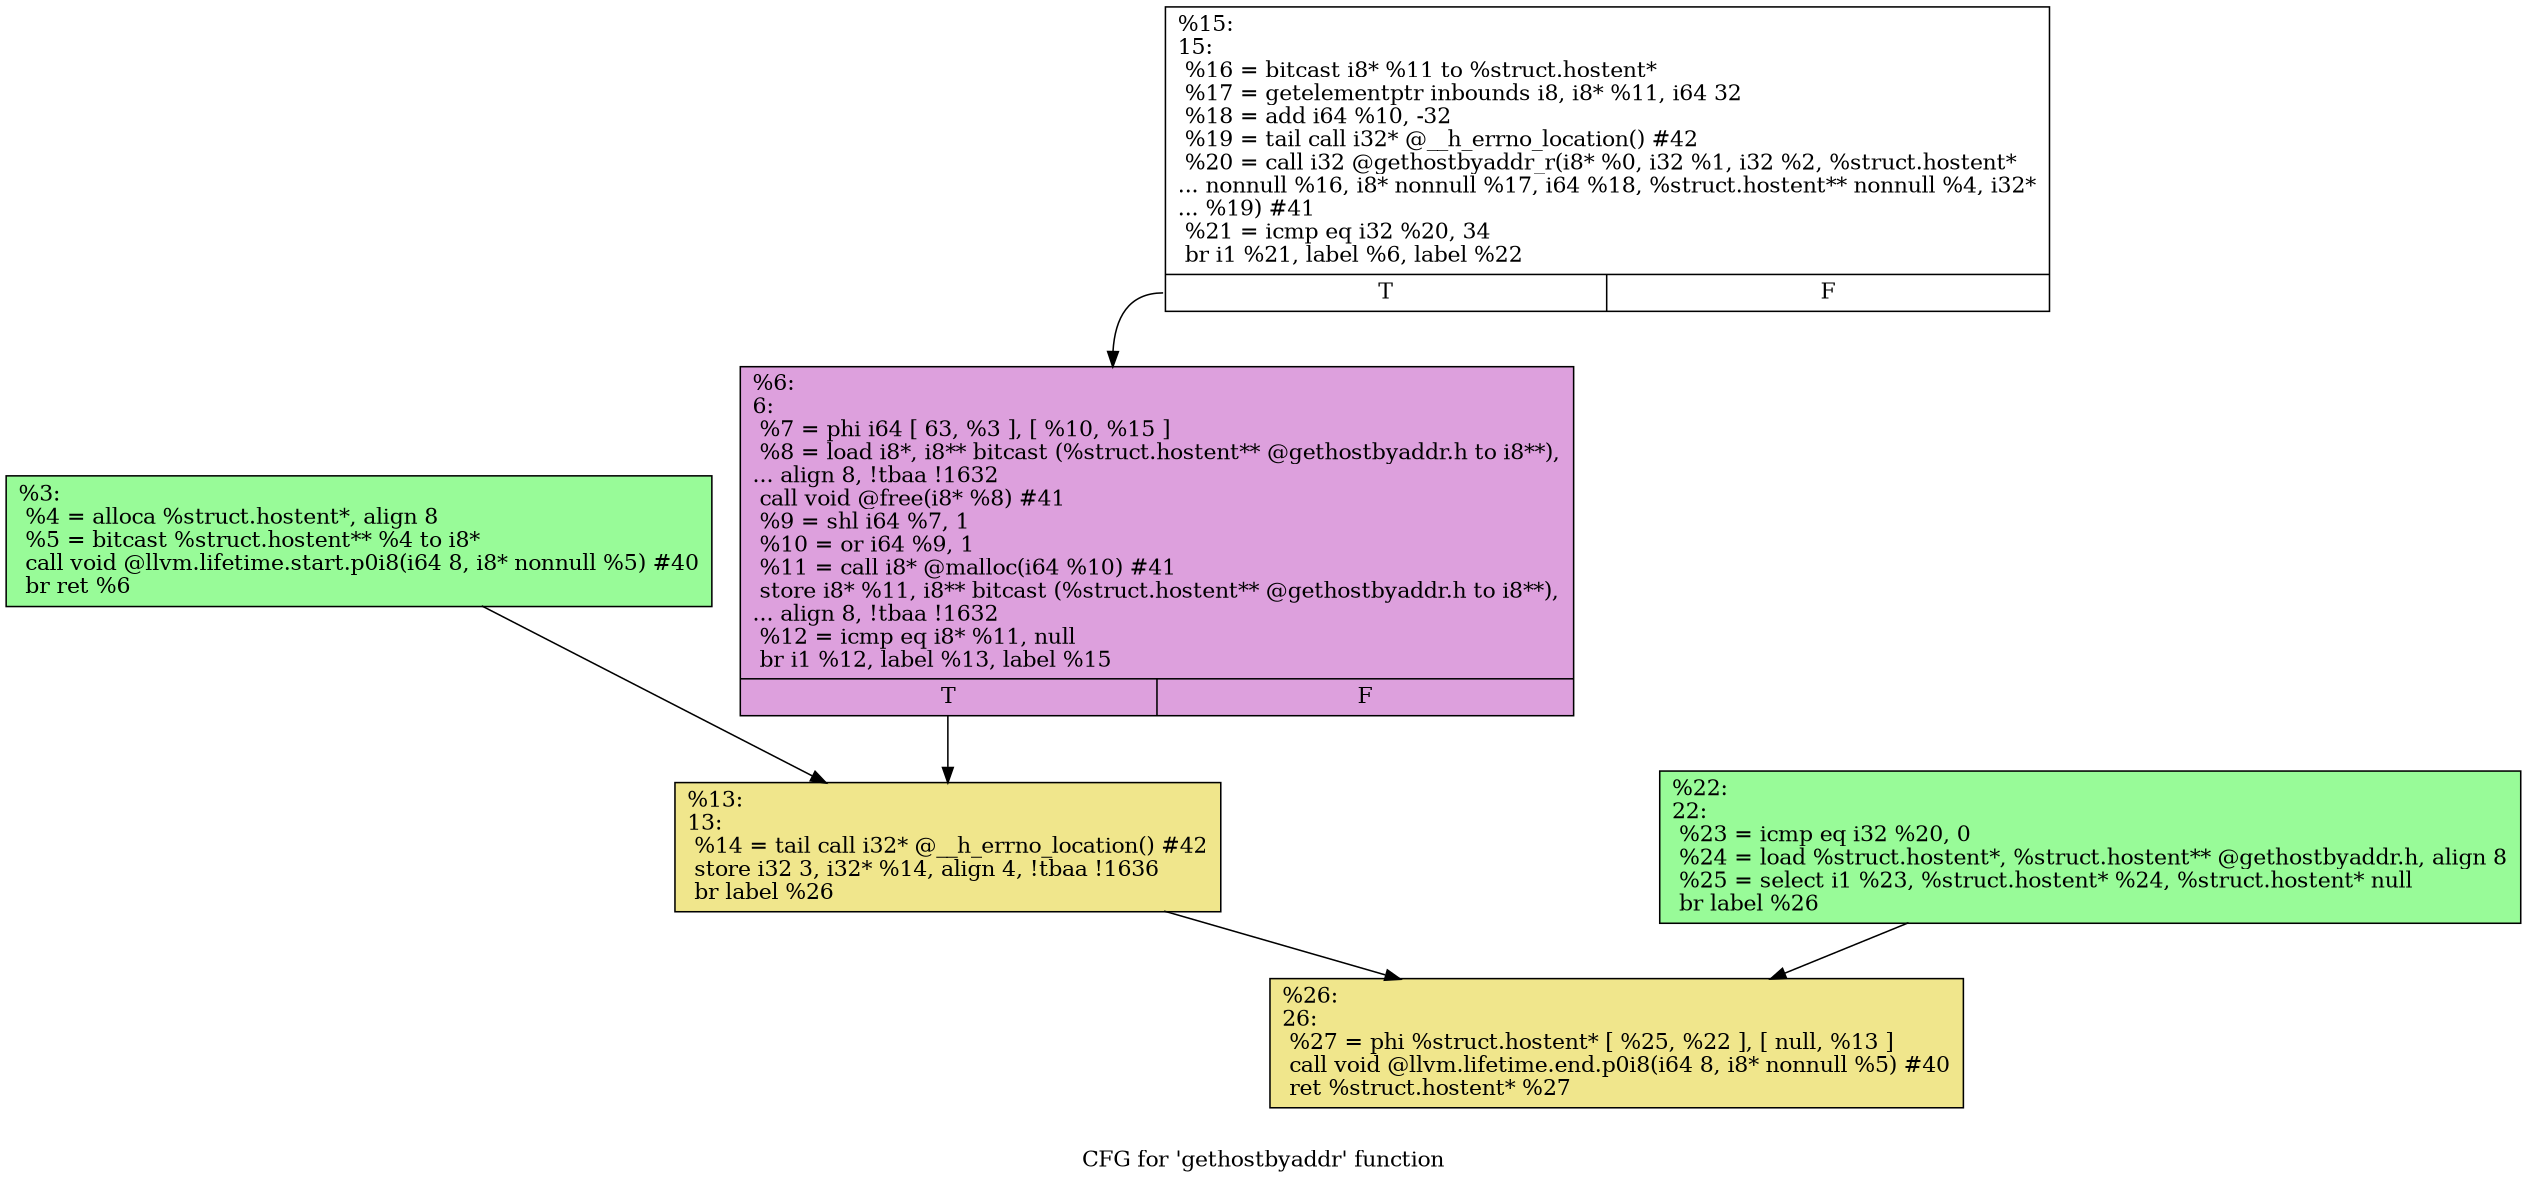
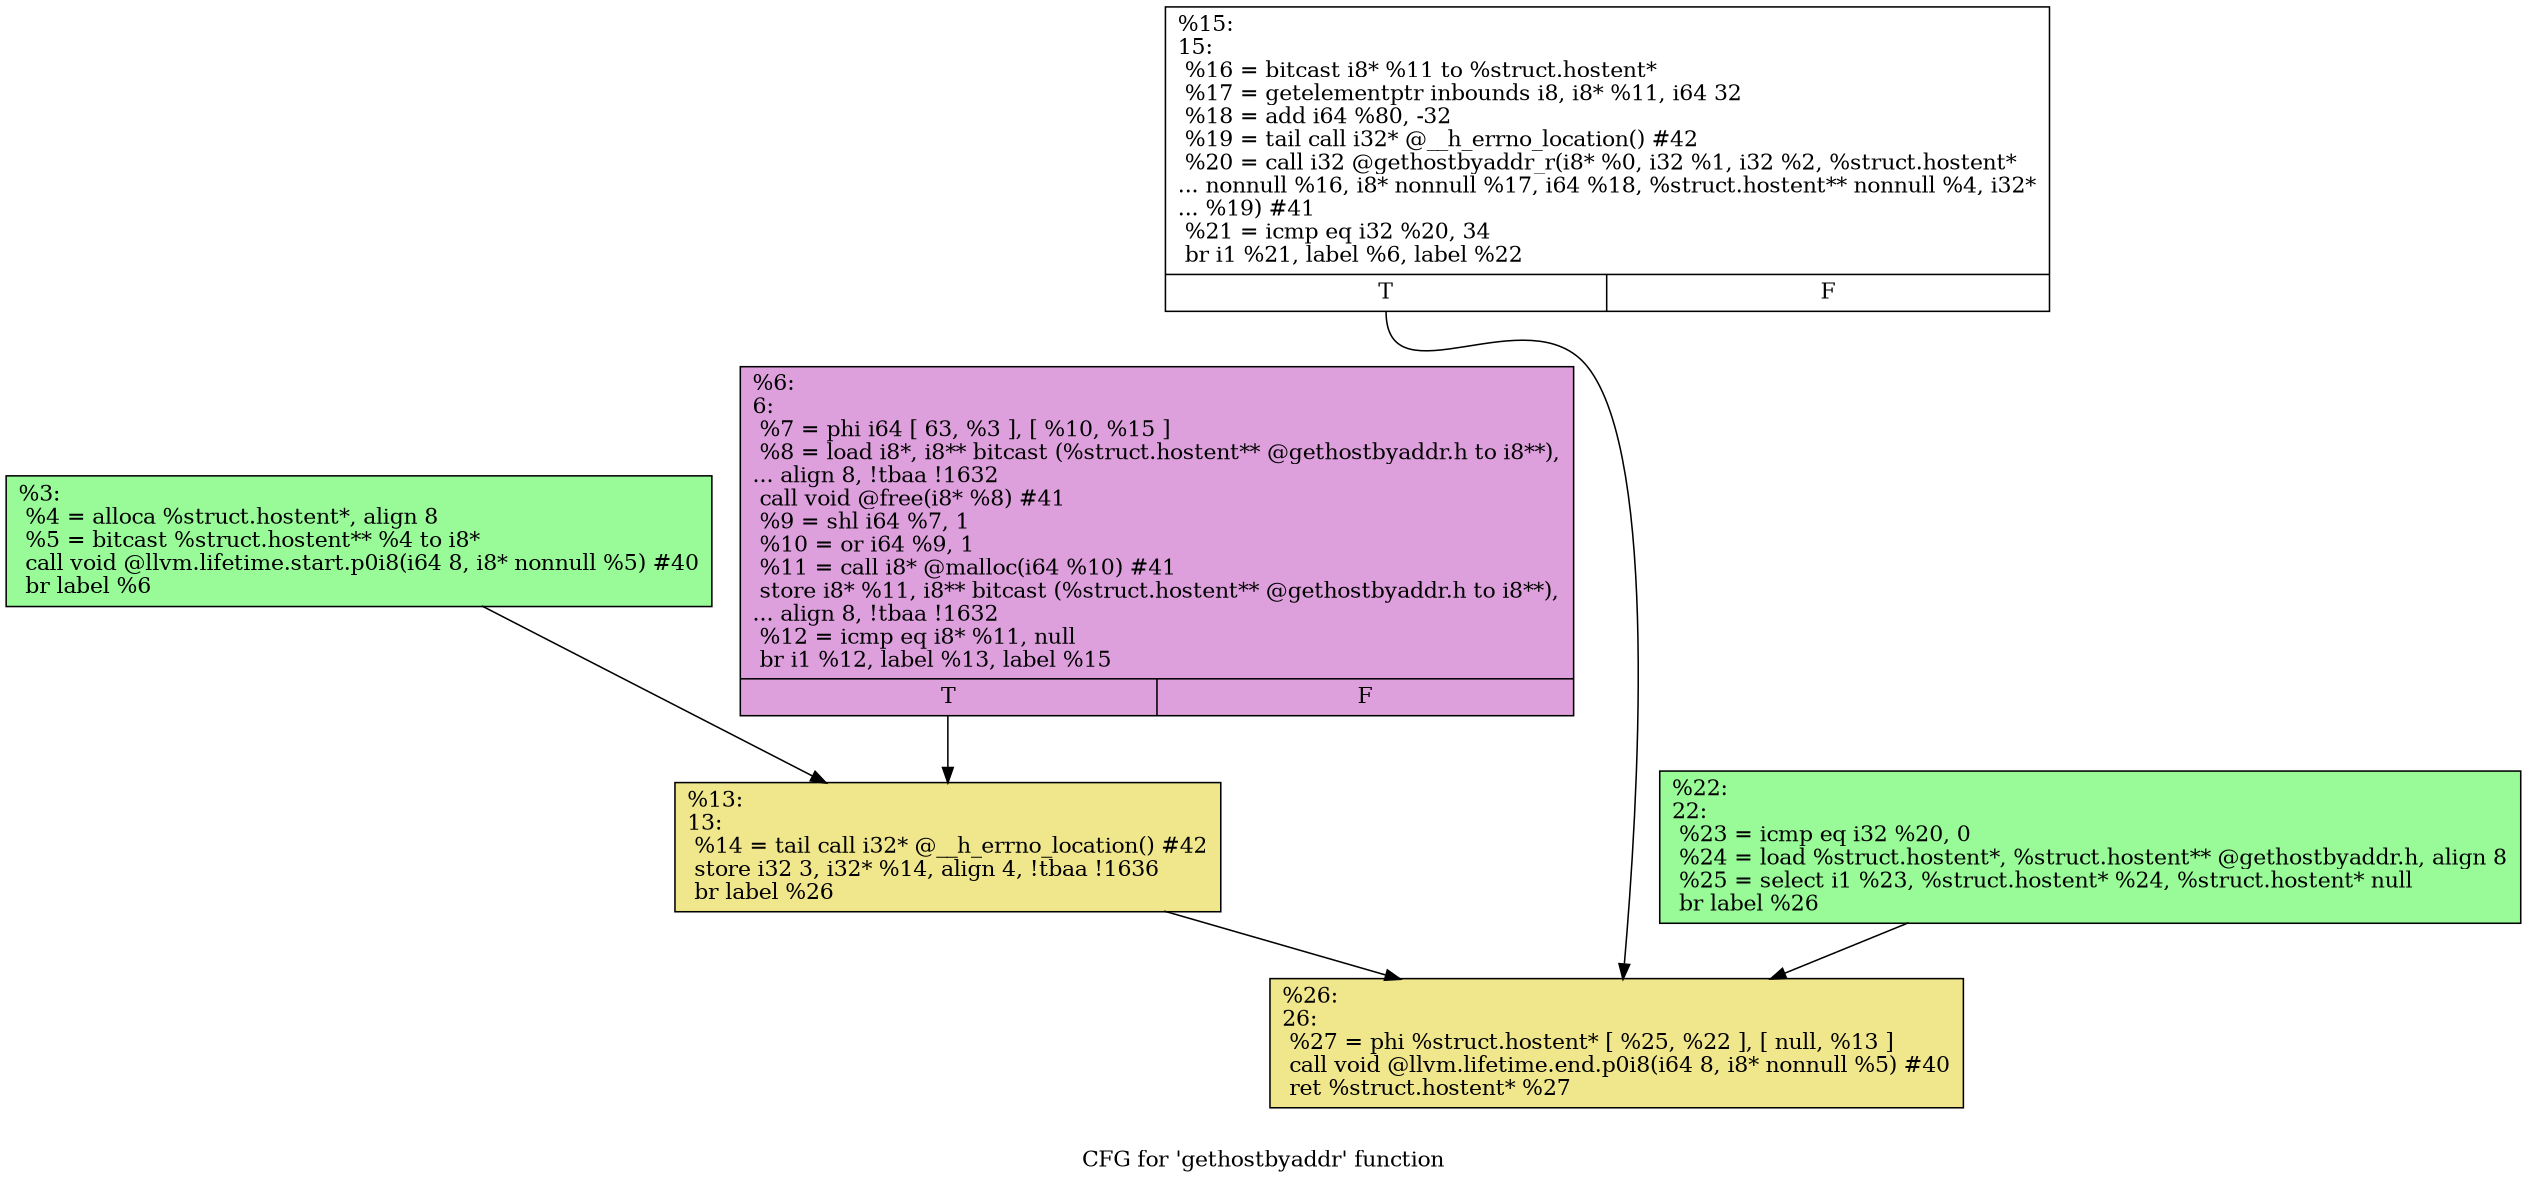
node "%15:": text "%18 = add i64 %10, -32" -> "%18 = add i64 %80, -32"
edge "%15:" -> "%6:": now "%15:" -> "%26:"
node "%3:": text "br ret %6" -> "br label %6"
